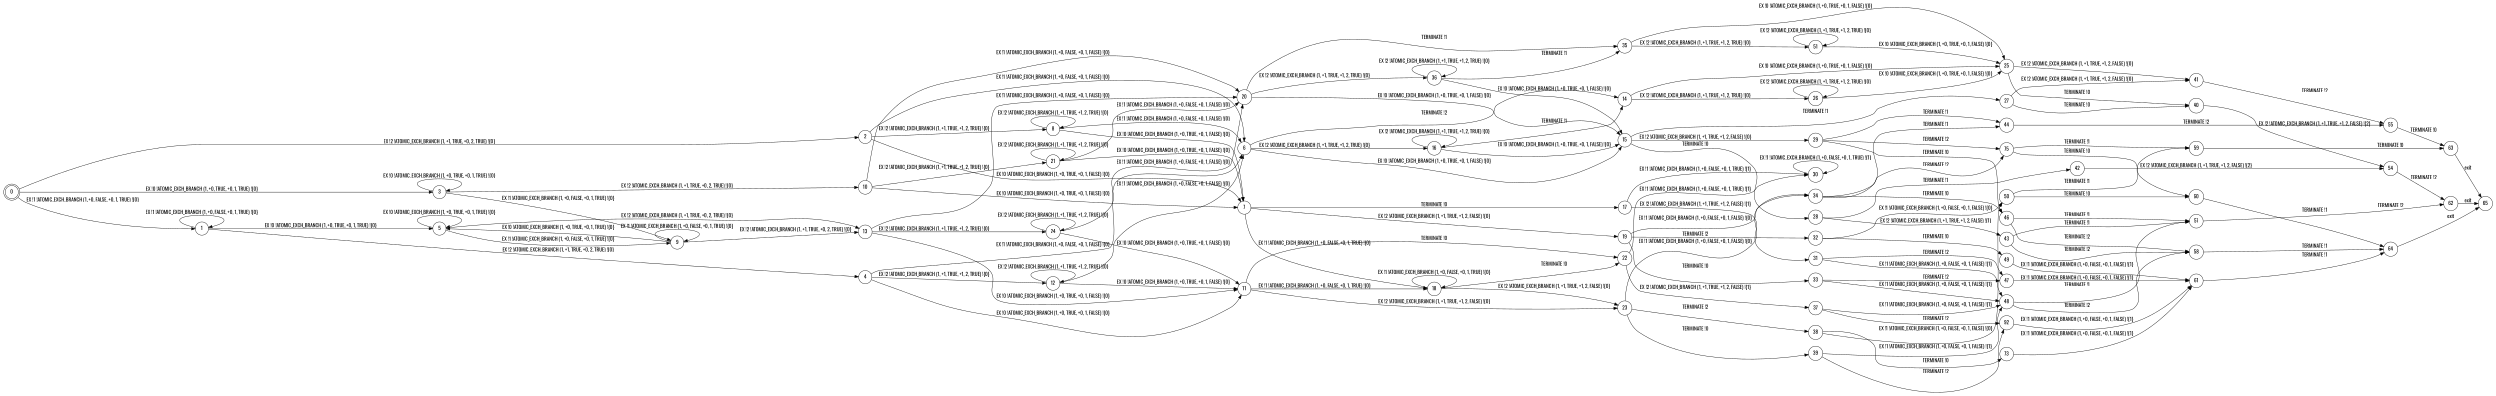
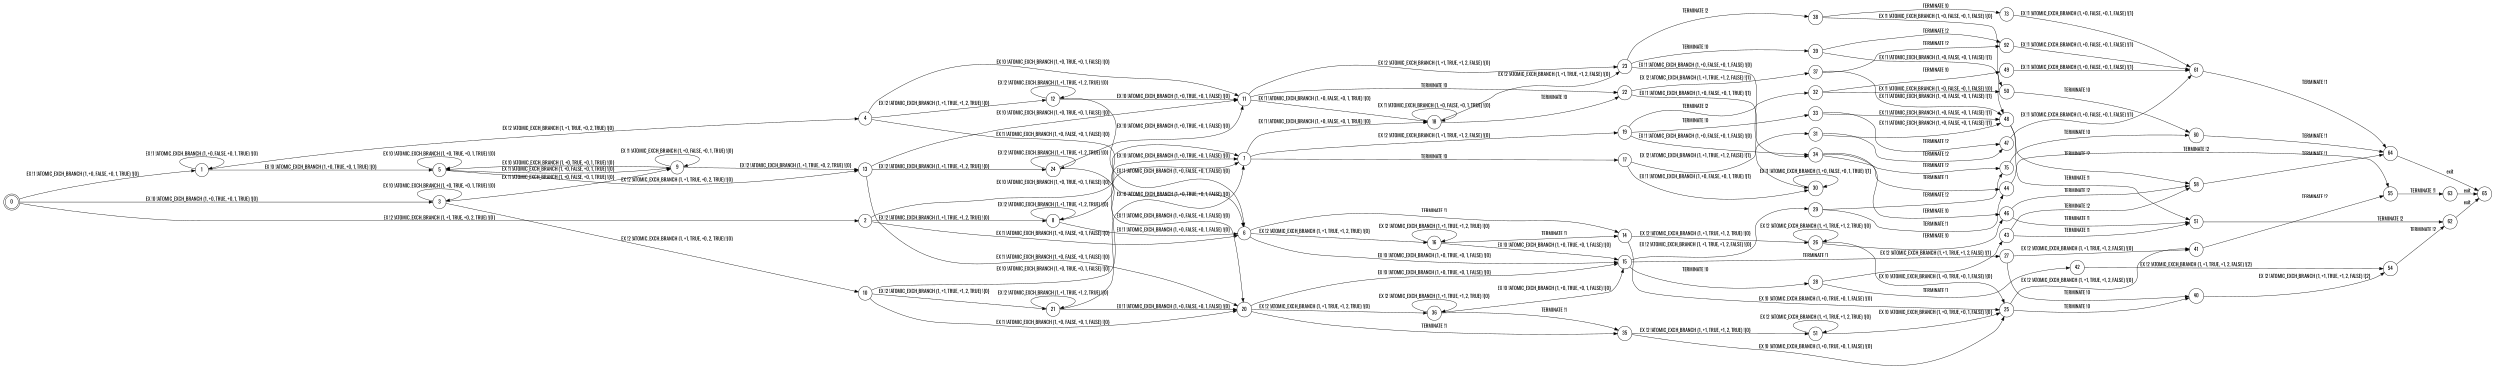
edge "6" -> "14": label "TERMINATE !2" -> "TERMINATE !1"
edge "55" -> "63": label "TERMINATE !0" -> "TERMINATE !1"
node "59": removed
edge "29" -> "46": now "26" -> "46"
